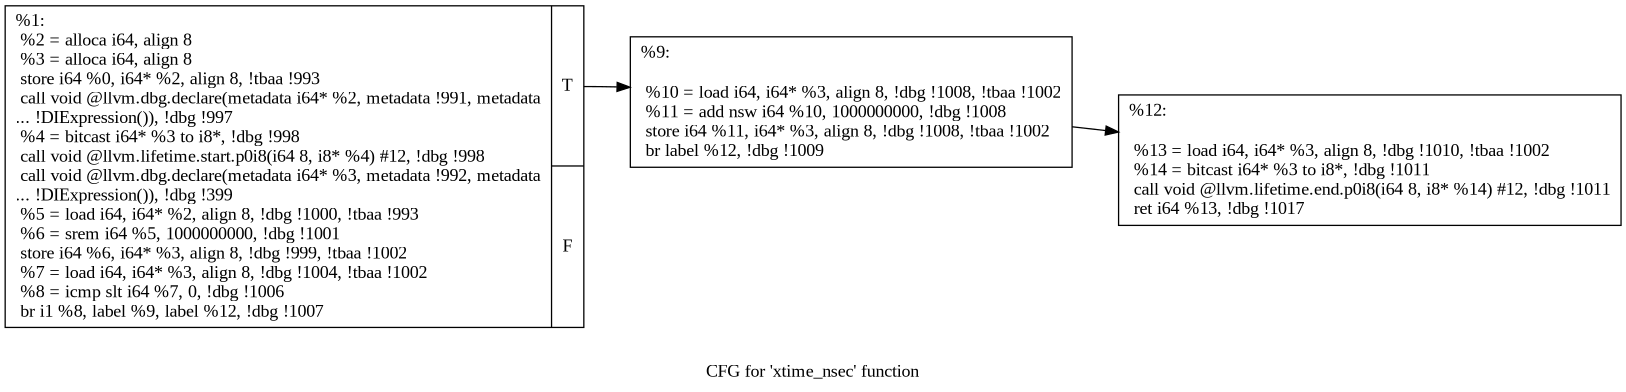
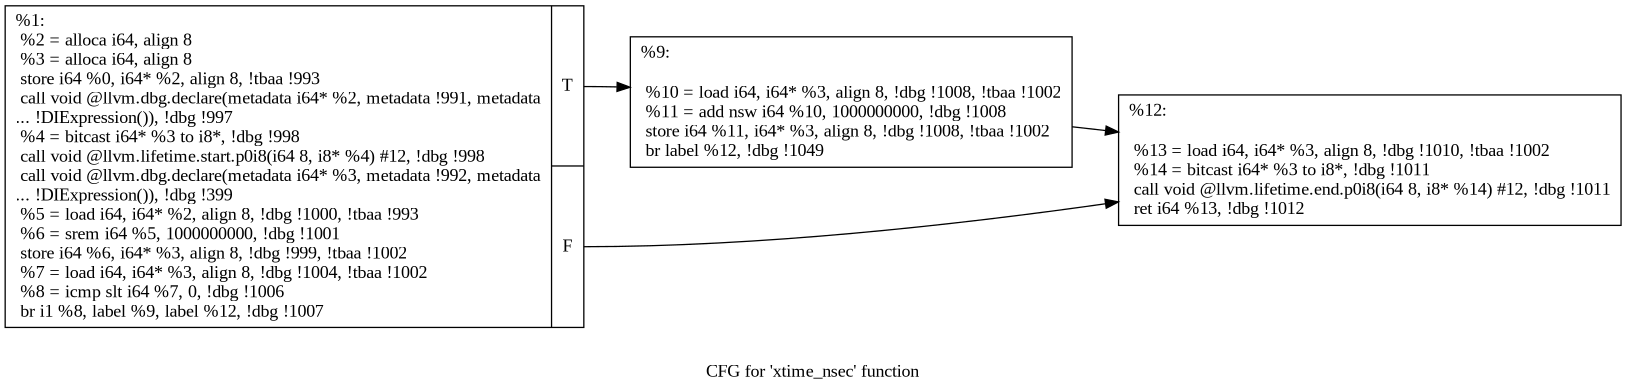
node "%9:": text "br label %12, !dbg !1009" -> "br label %12, !dbg !1049"
node "%12:": text "ret i64 %13, !dbg !1017" -> "ret i64 %13, !dbg !1012"
edge "%1:" -> "%12:": added
